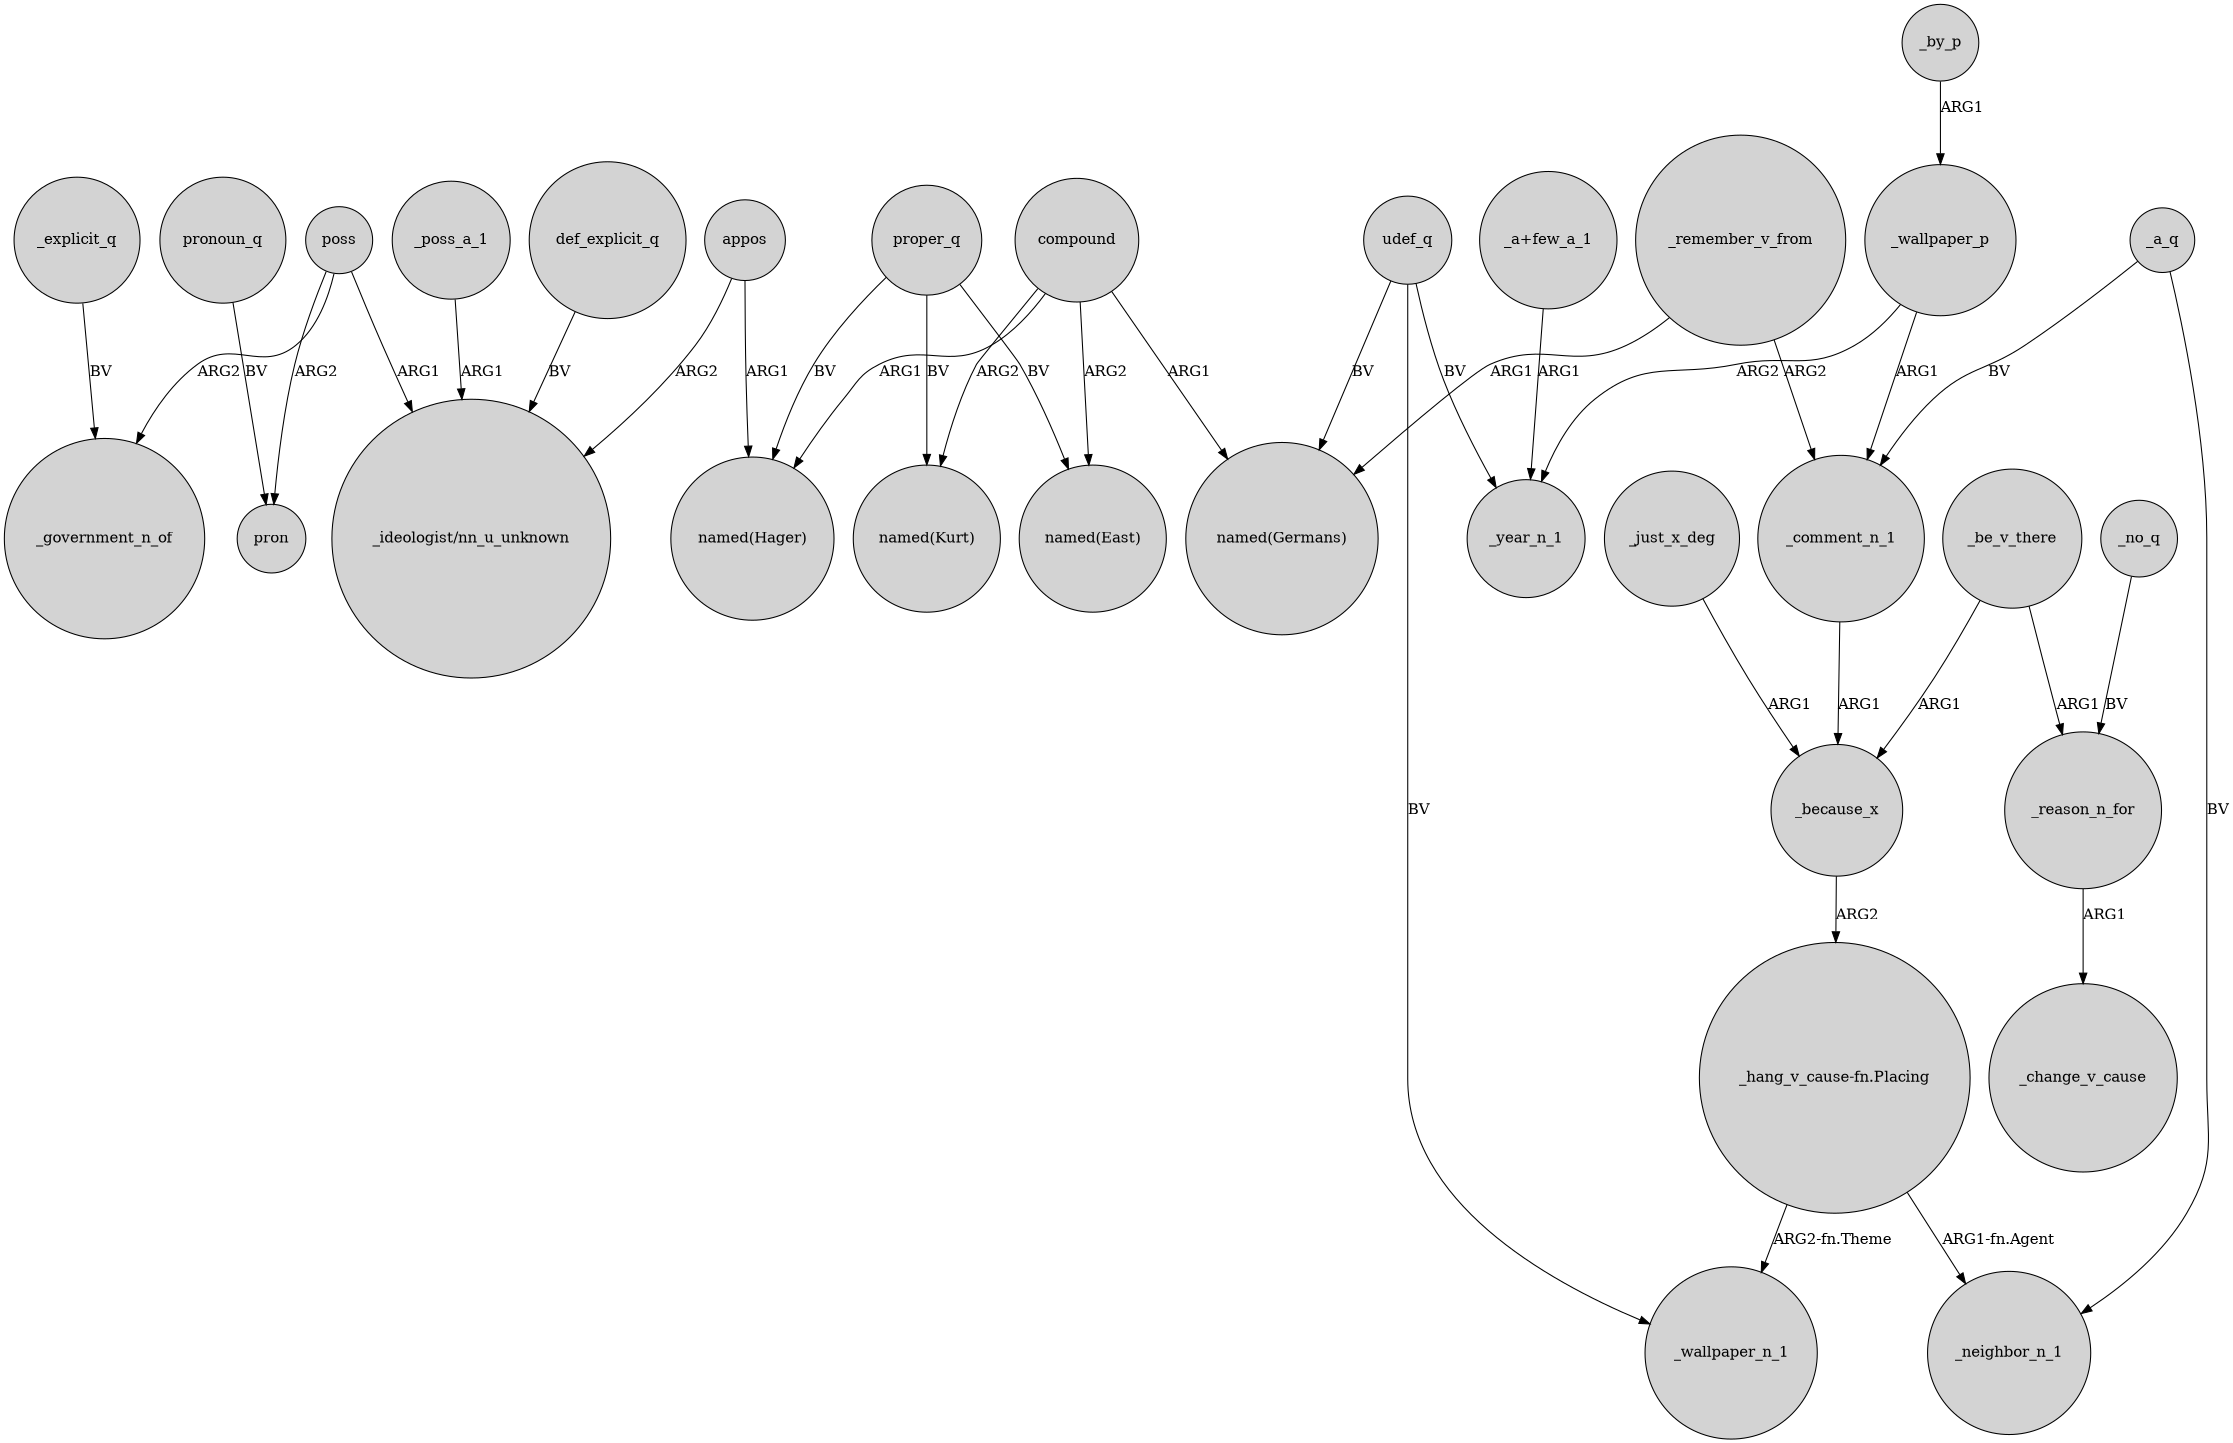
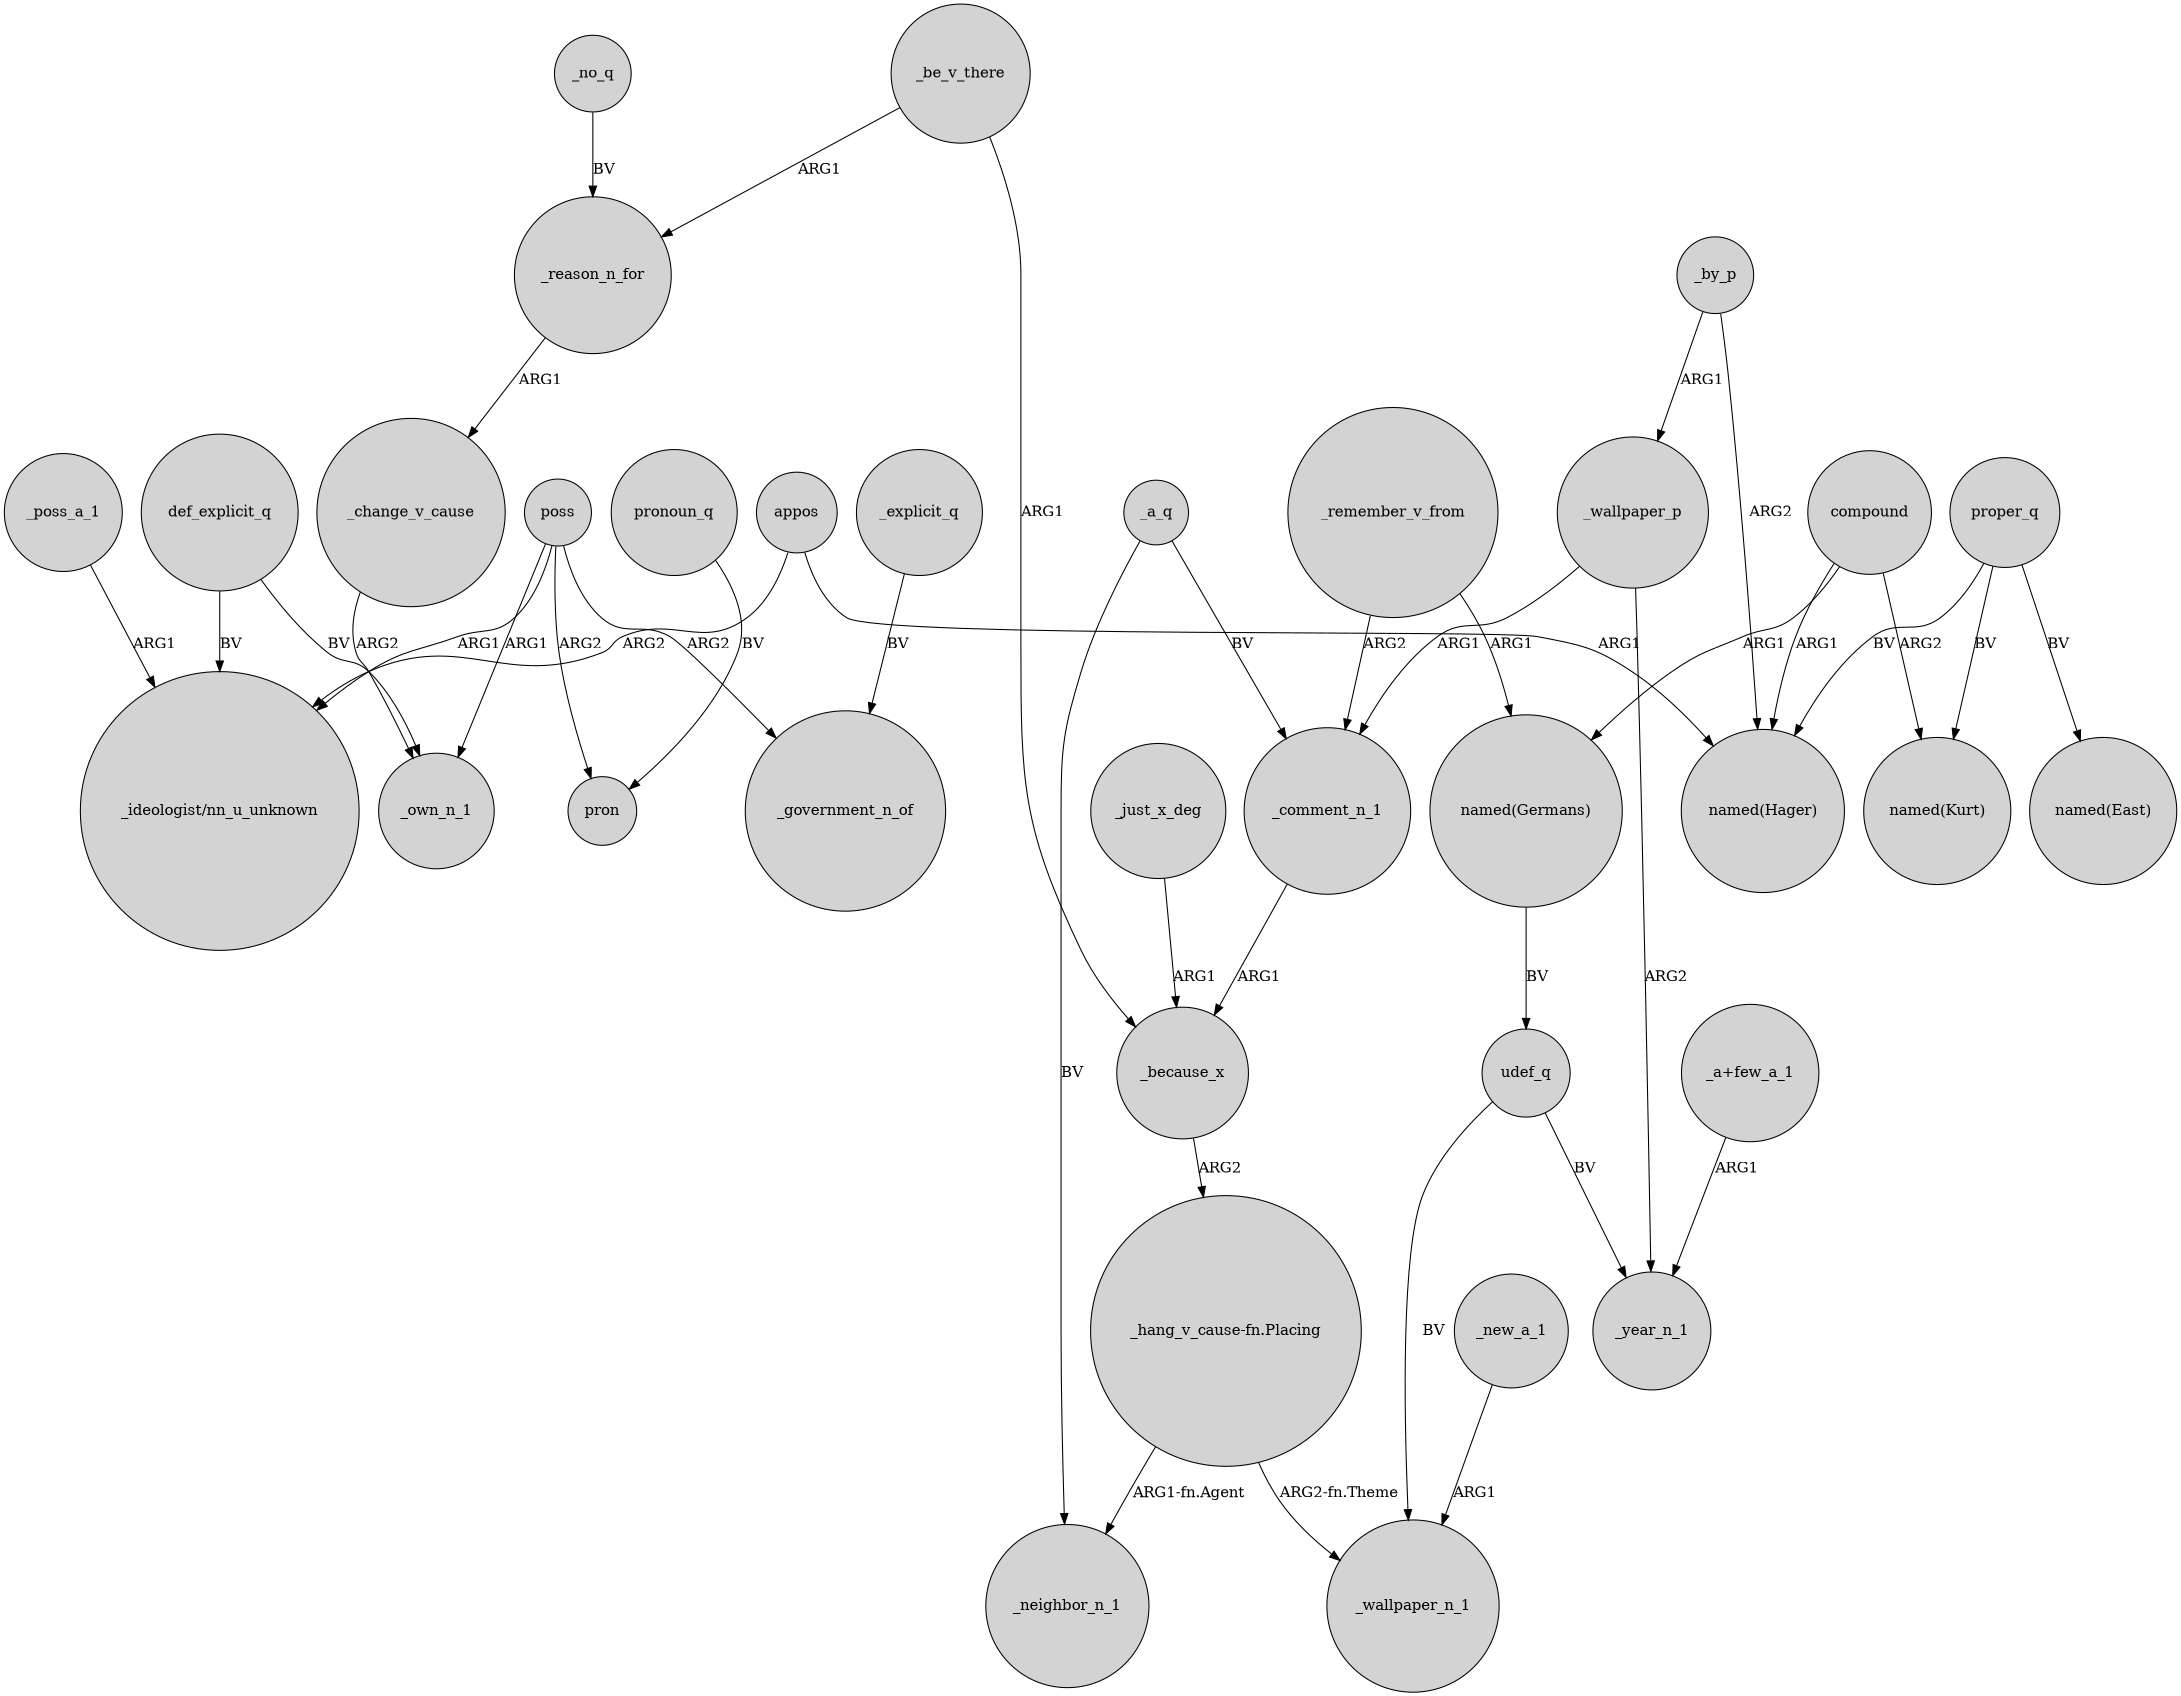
edge "udef_q" -> "named(Germans)": reversed
edge "compound" -> "named(East)": removed, label "ARG2"
edge "_by_p" -> "named(Hager)": added, label "ARG2"
node "_own_n_1": added
node "_new_a_1": added
